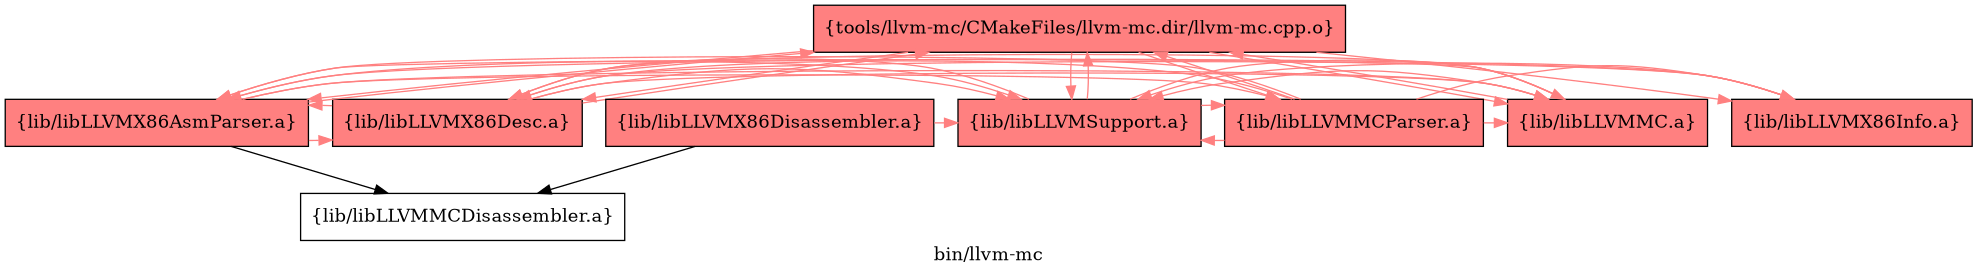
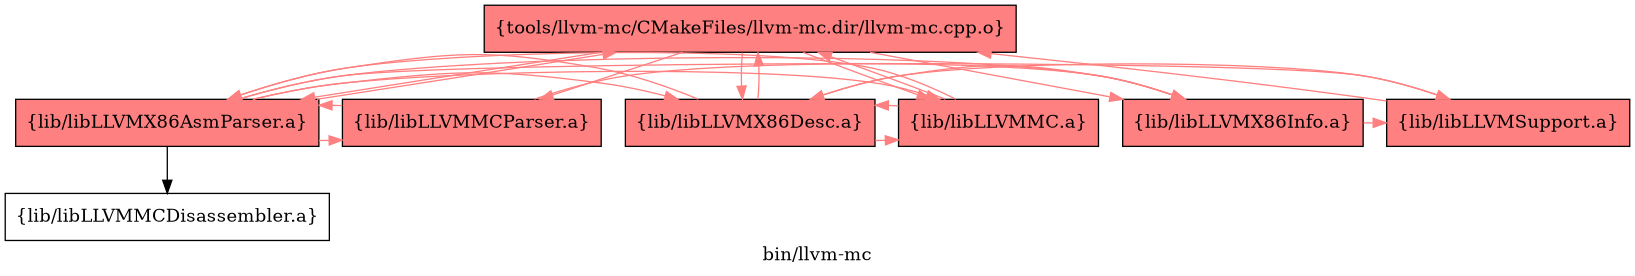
edge "{lib/libLLVMX86Info.a}" -> "{lib/libLLVMX86AsmParser.a}": reversed
edge "{lib/libLLVMSupport.a}" -> "{lib/libLLVMMC.a}": removed
edge "{lib/libLLVMMCParser.a}" -> "{lib/libLLVMX86Desc.a}": removed
edge "{lib/libLLVMX86Desc.a}" -> "{lib/libLLVMSupport.a}": removed
edge "{tools/llvm-mc/CMakeFiles/llvm-mc.dir/llvm-mc.cpp.o}" -> "{lib/libLLVMSupport.a}": removed
edge "{lib/libLLVMMC.a}" -> "{lib/libLLVMSupport.a}": removed
edge "{lib/libLLVMMCParser.a}" -> "{tools/llvm-mc/CMakeFiles/llvm-mc.dir/llvm-mc.cpp.o}": removed
edge "{lib/libLLVMSupport.a}" -> "{lib/libLLVMMCParser.a}": removed
node "{lib/libLLVMX86Disassembler.a}": removed
edge "{lib/libLLVMMCParser.a}" -> "{lib/libLLVMMC.a}": removed
edge "{lib/libLLVMMCParser.a}" -> "{lib/libLLVMSupport.a}": removed
